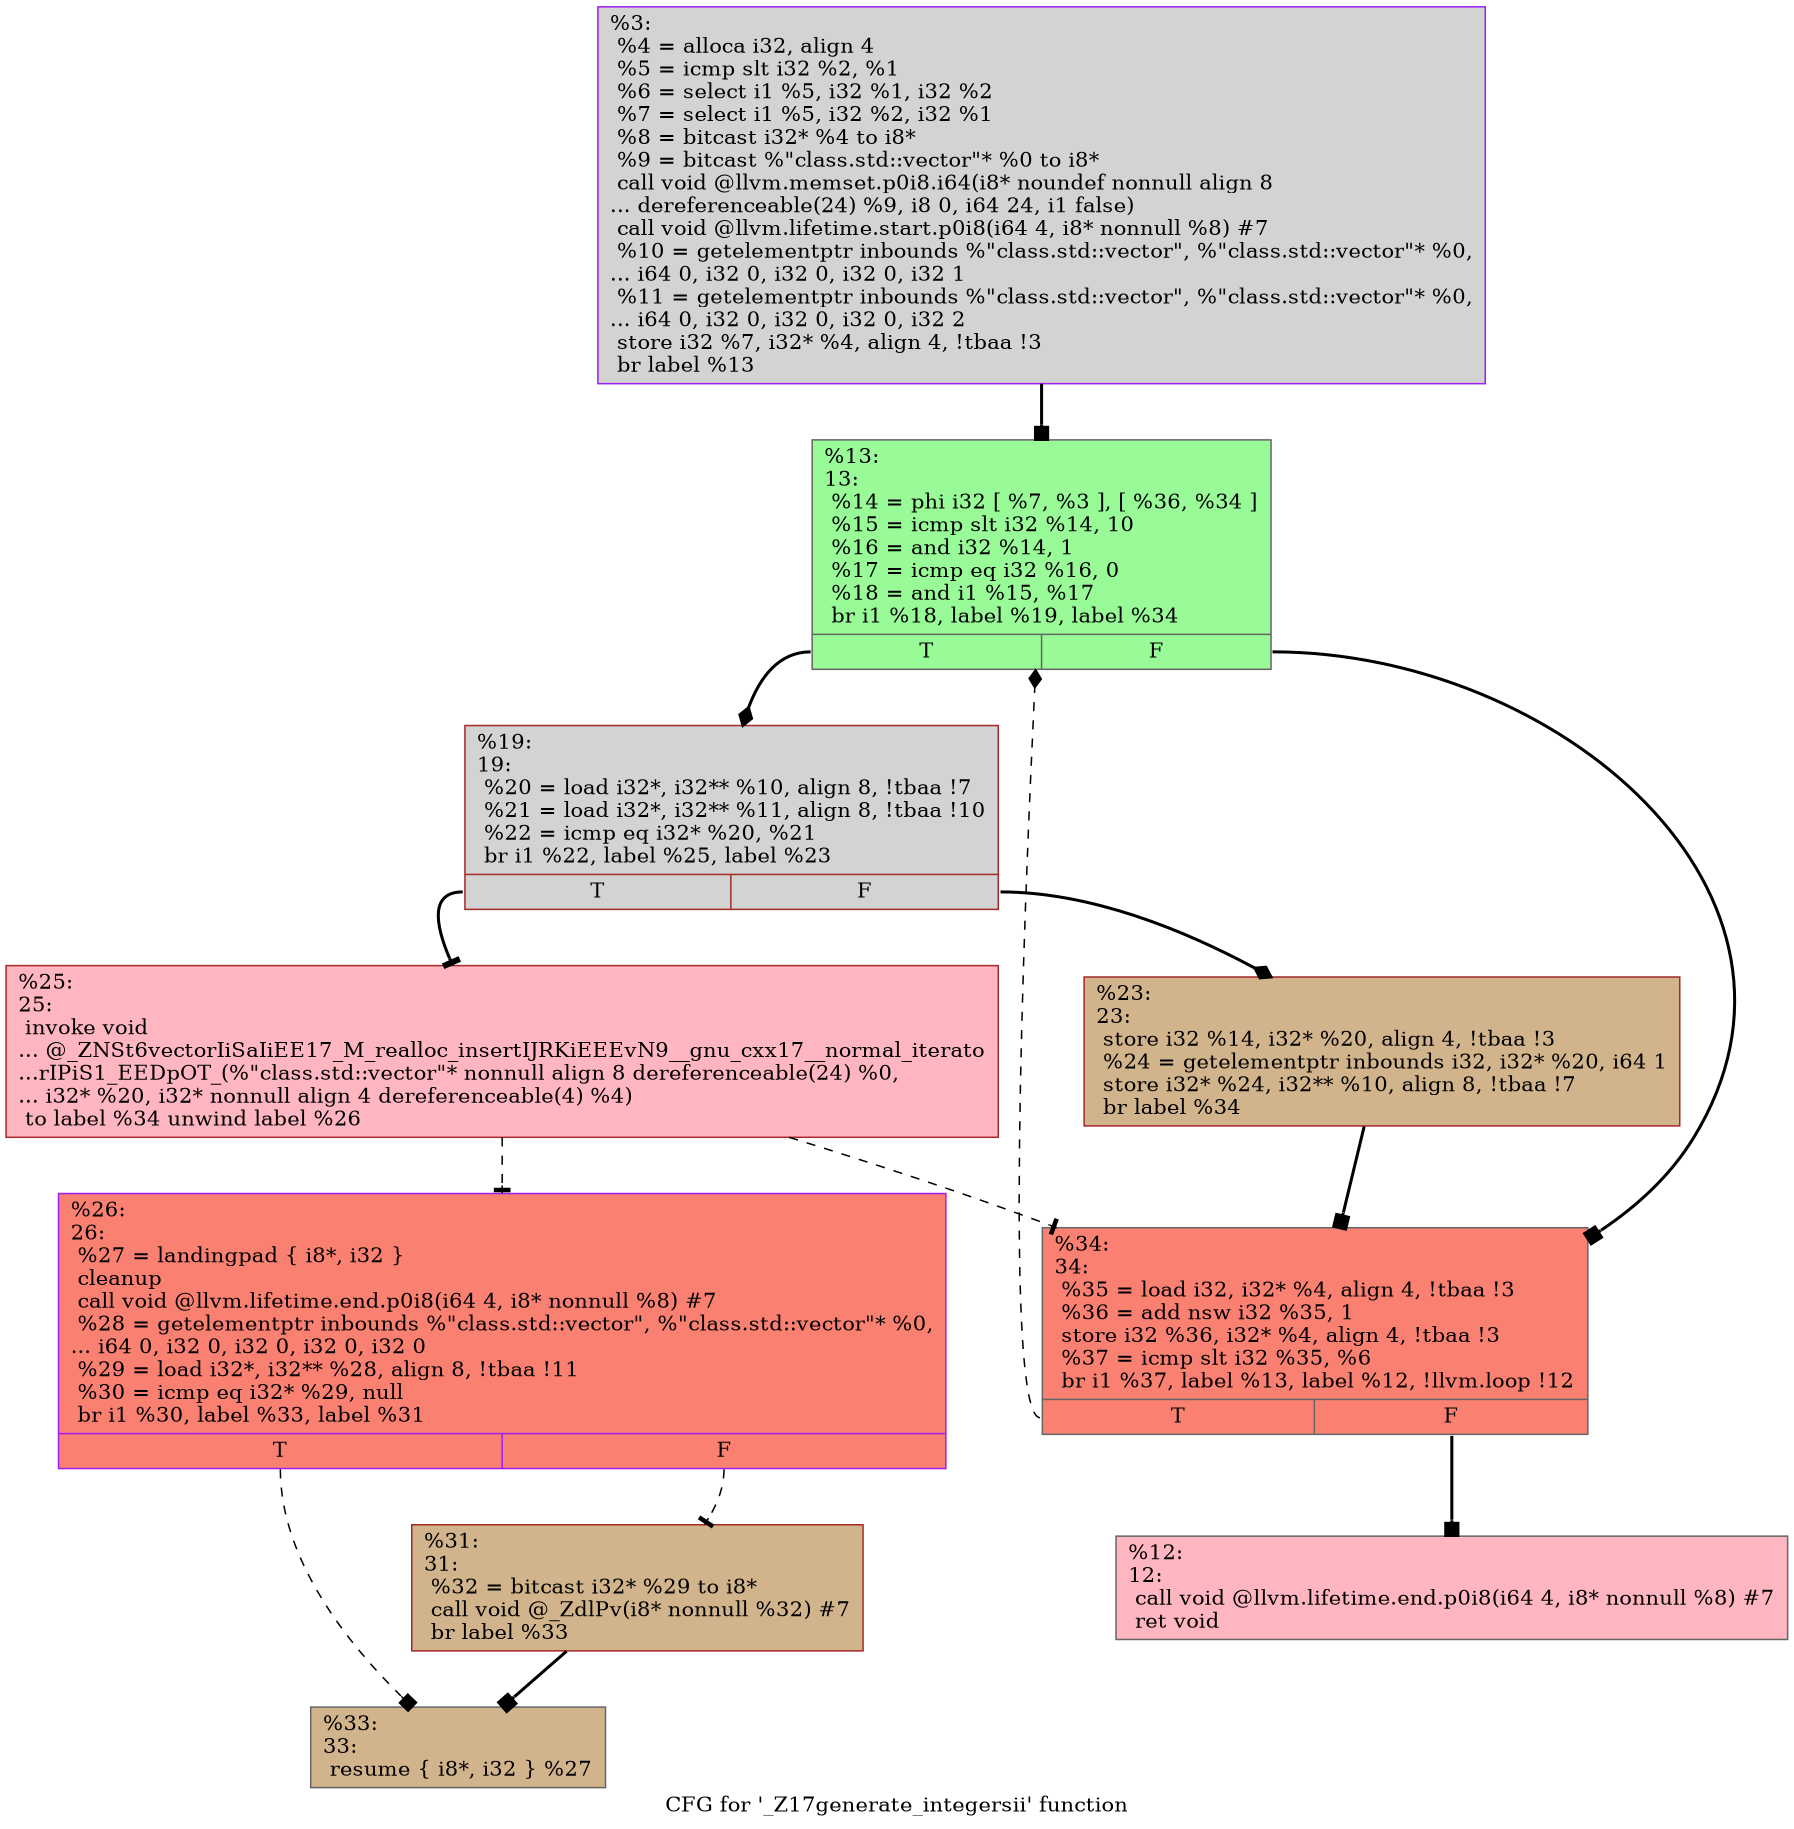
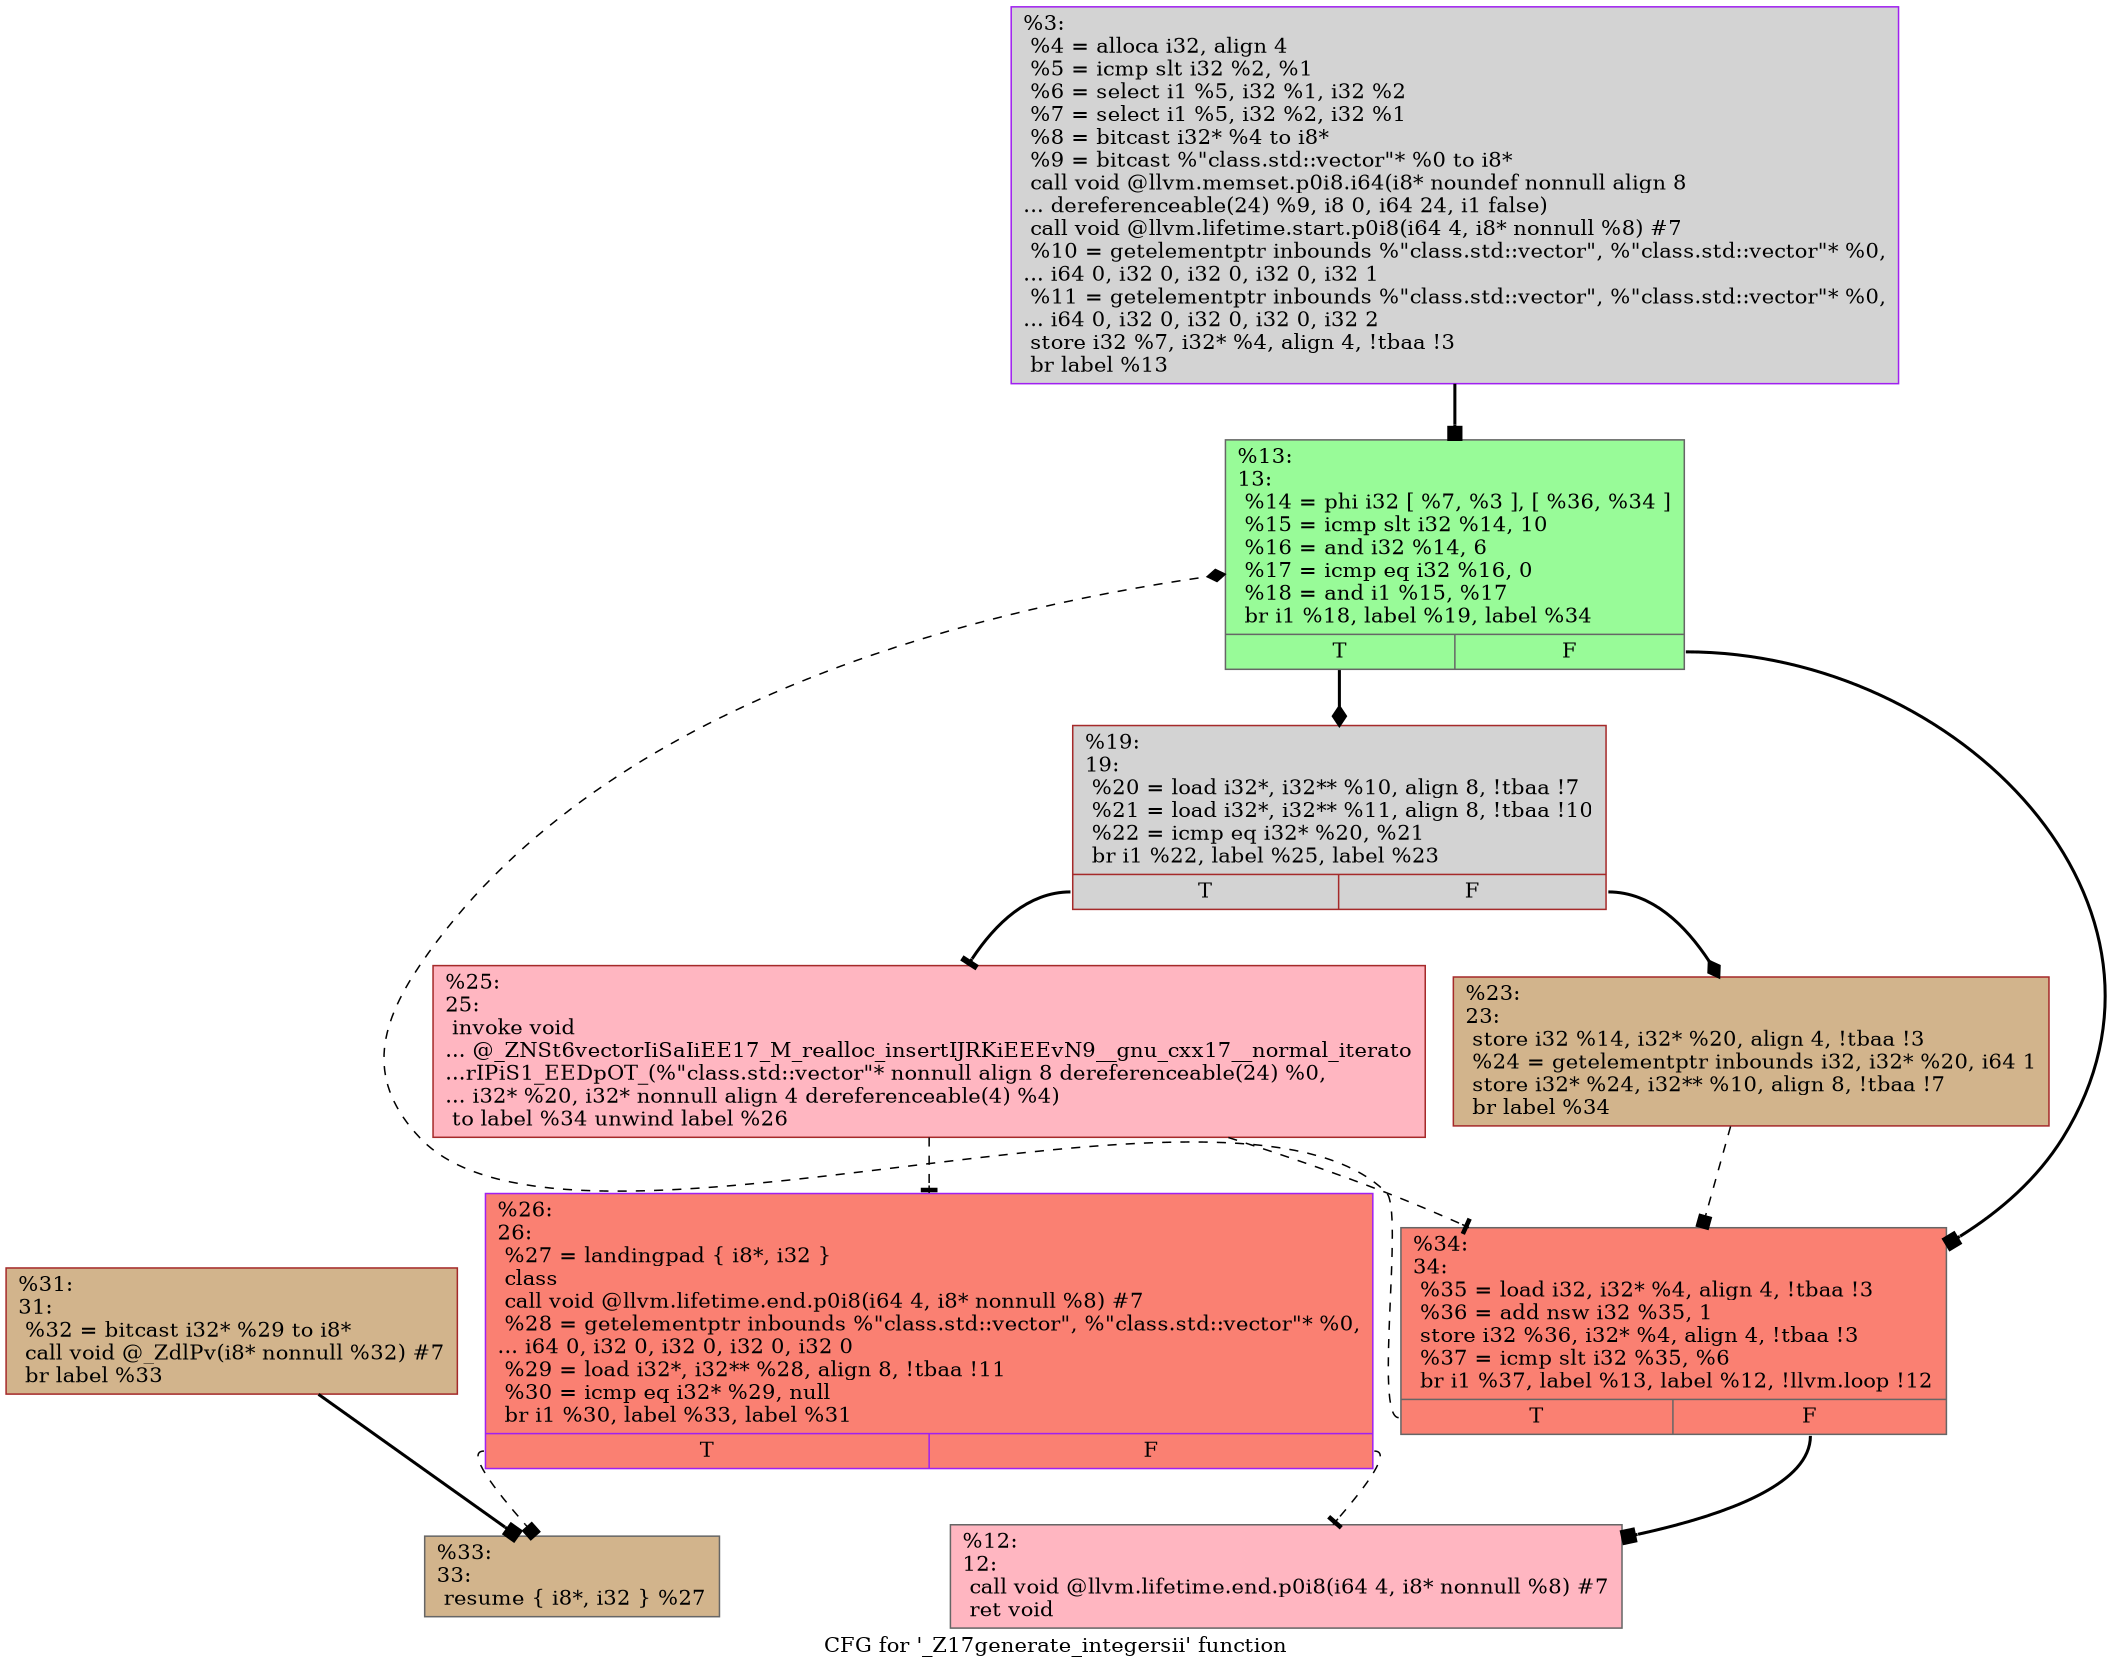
node "%13:": text "%16 = and i32 %14, 1" -> "%16 = and i32 %14, 6"
edge "%23:" -> "%34:": style bold -> dashed
node "%26:": text "cleanup" -> "class"
edge "%26:" -> "%31:": now "%26:" -> "%12:"
